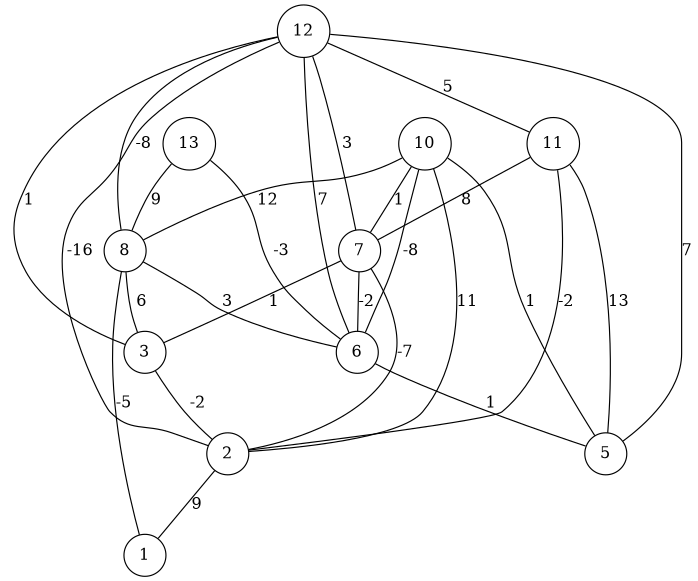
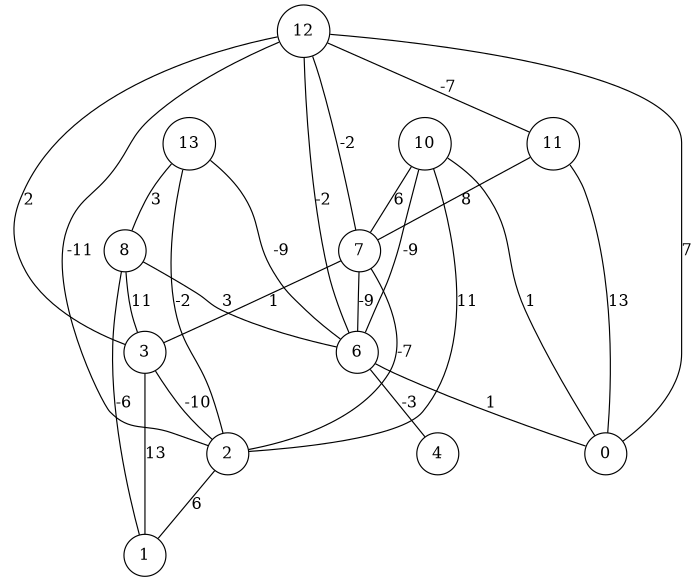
edge "12" -- "11": label "5" -> "-7"
edge "12" -- "8": removed, label "-8"
edge "12" -- "7": label "3" -> "-2"
edge "10" -- "8": removed, label "12"
edge "12" -- "3": label "1" -> "2"
edge "13" -- "8": label "9" -> "3"
edge "12" -- "6": label "7" -> "-2"
edge "10" -- "7": label "1" -> "6"
edge "12" -- "2": label "-16" -> "-11"
edge "13" -- "6": label "-3" -> "-9"
edge "10" -- "6": label "-8" -> "-9"
edge "8" -- "3": label "6" -> "11"
edge "7" -- "6": label "-2" -> "-9"
edge "11" -- "2": now "13" -- "2"
edge "8" -- "1": label "-5" -> "-6"
edge "3" -- "2": label "-2" -> "-10"
edge "3" -- "1": added, label "13"
node "4": added
node "5": label "5" -> "0"
edge "2" -- "1": label "9" -> "6"
